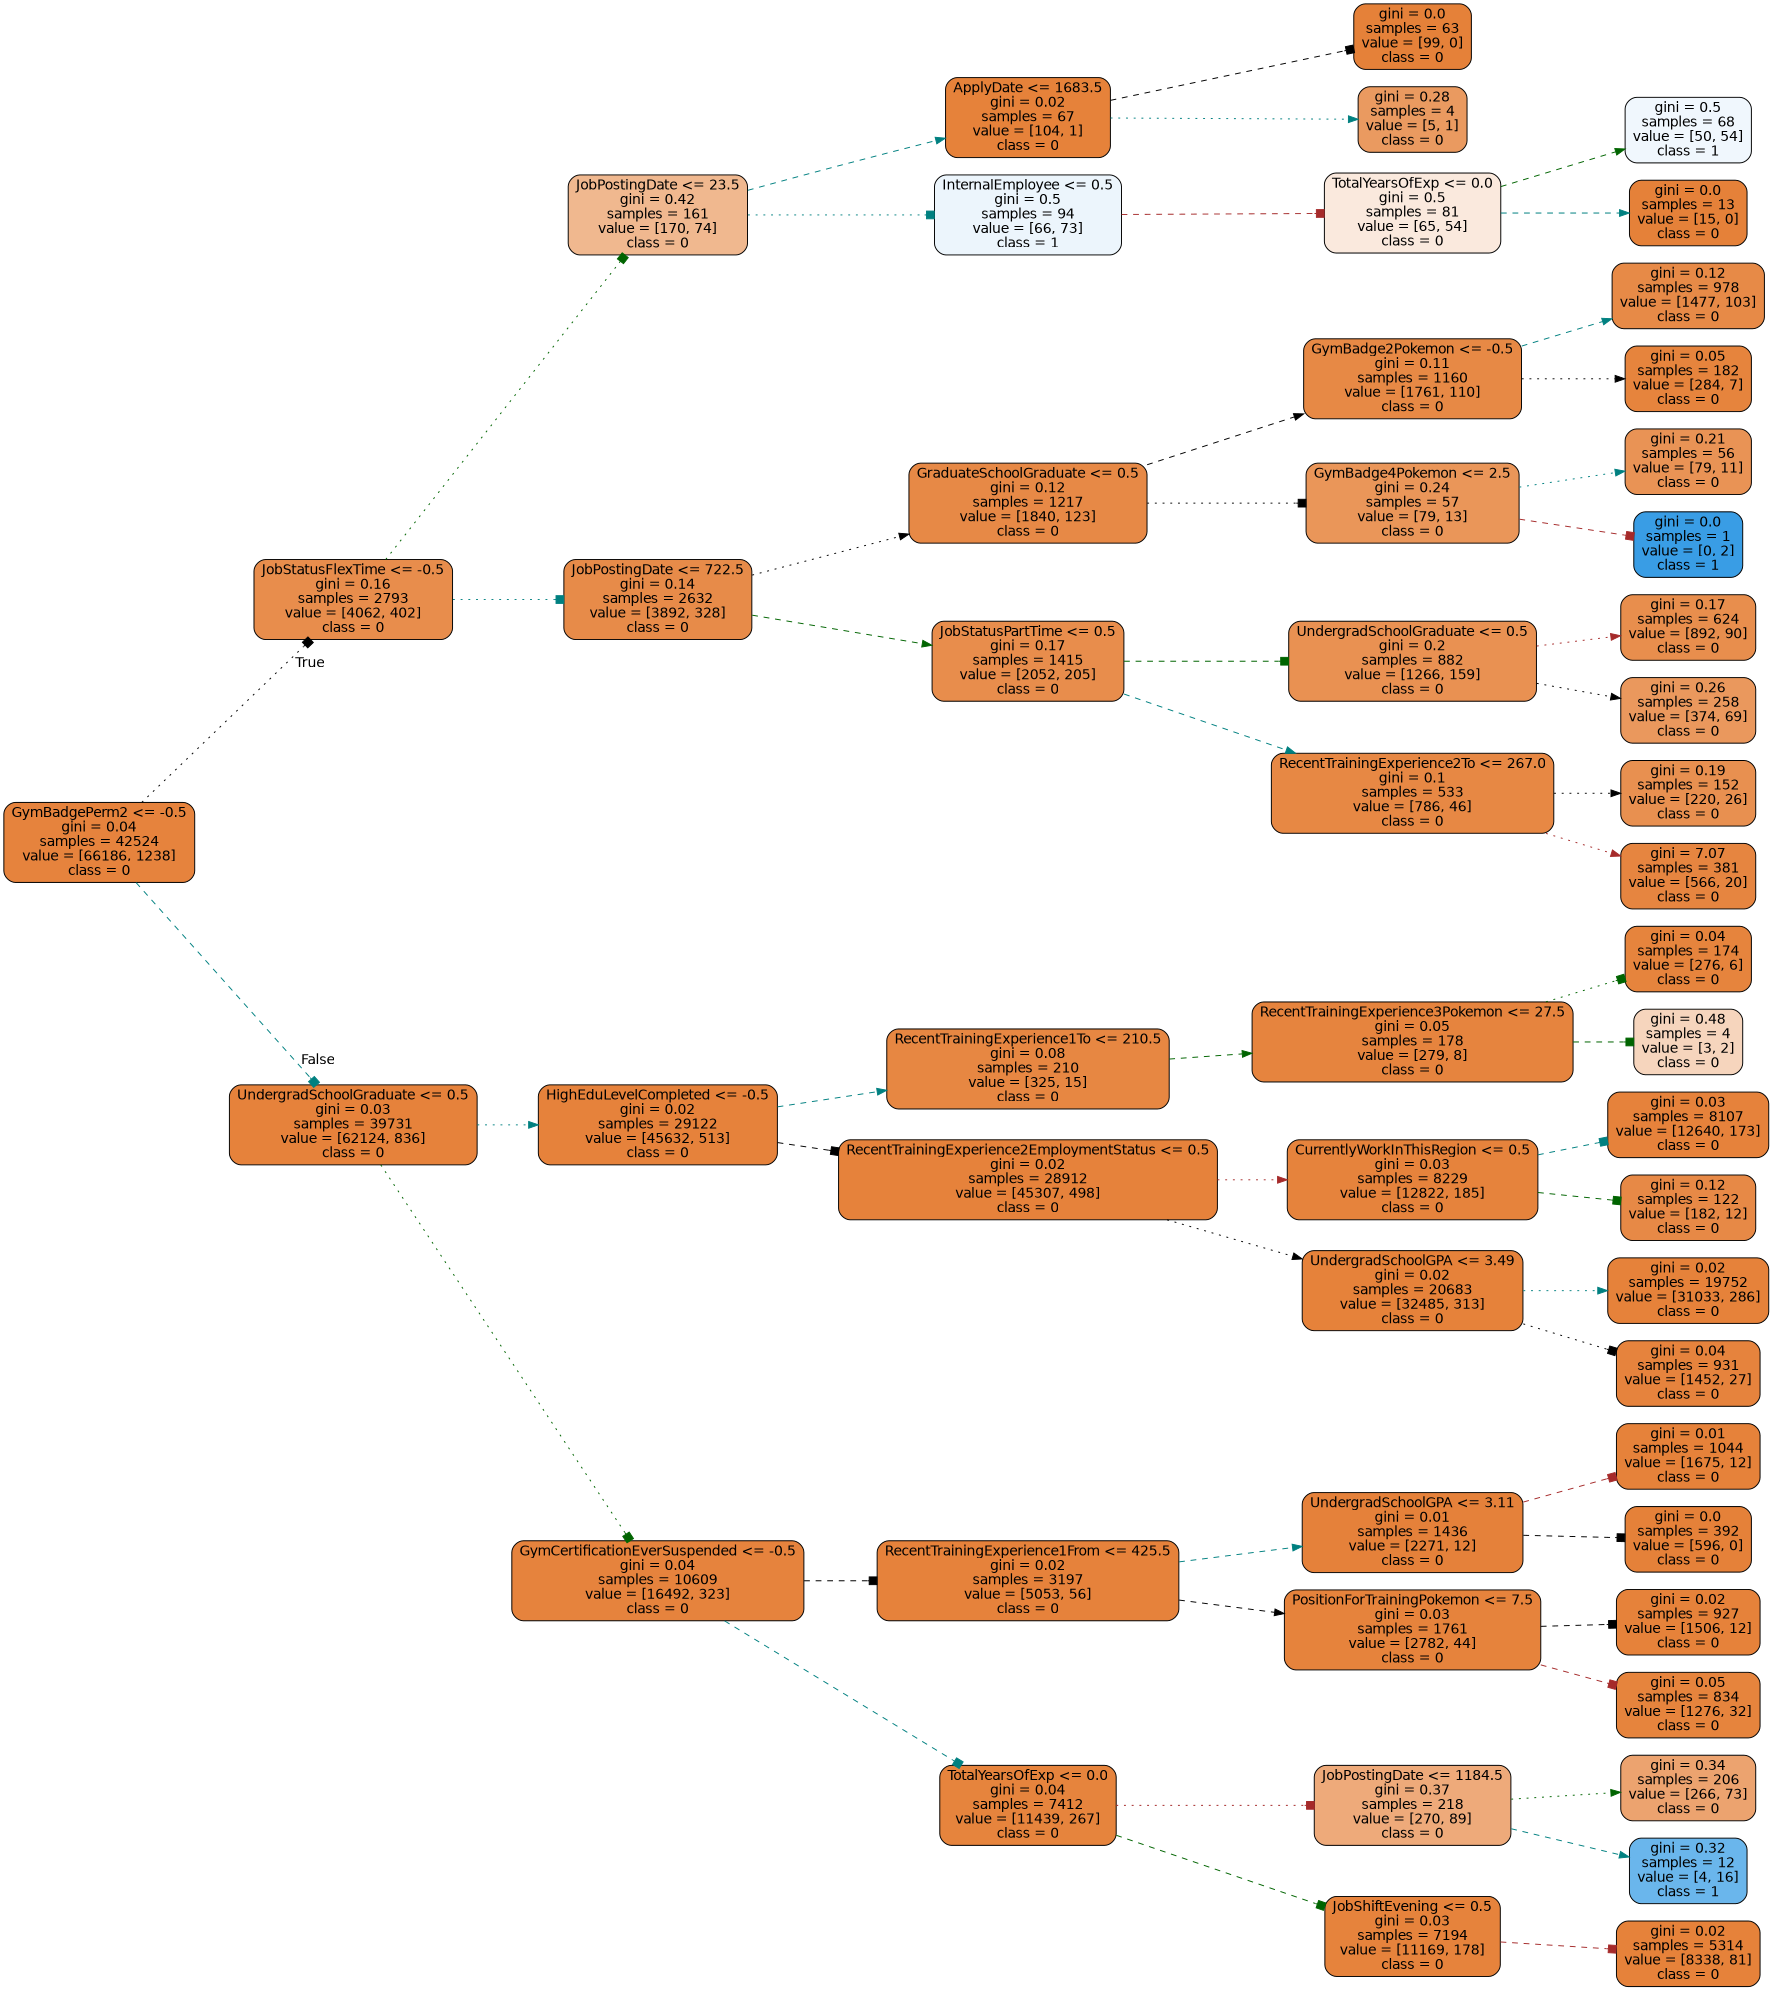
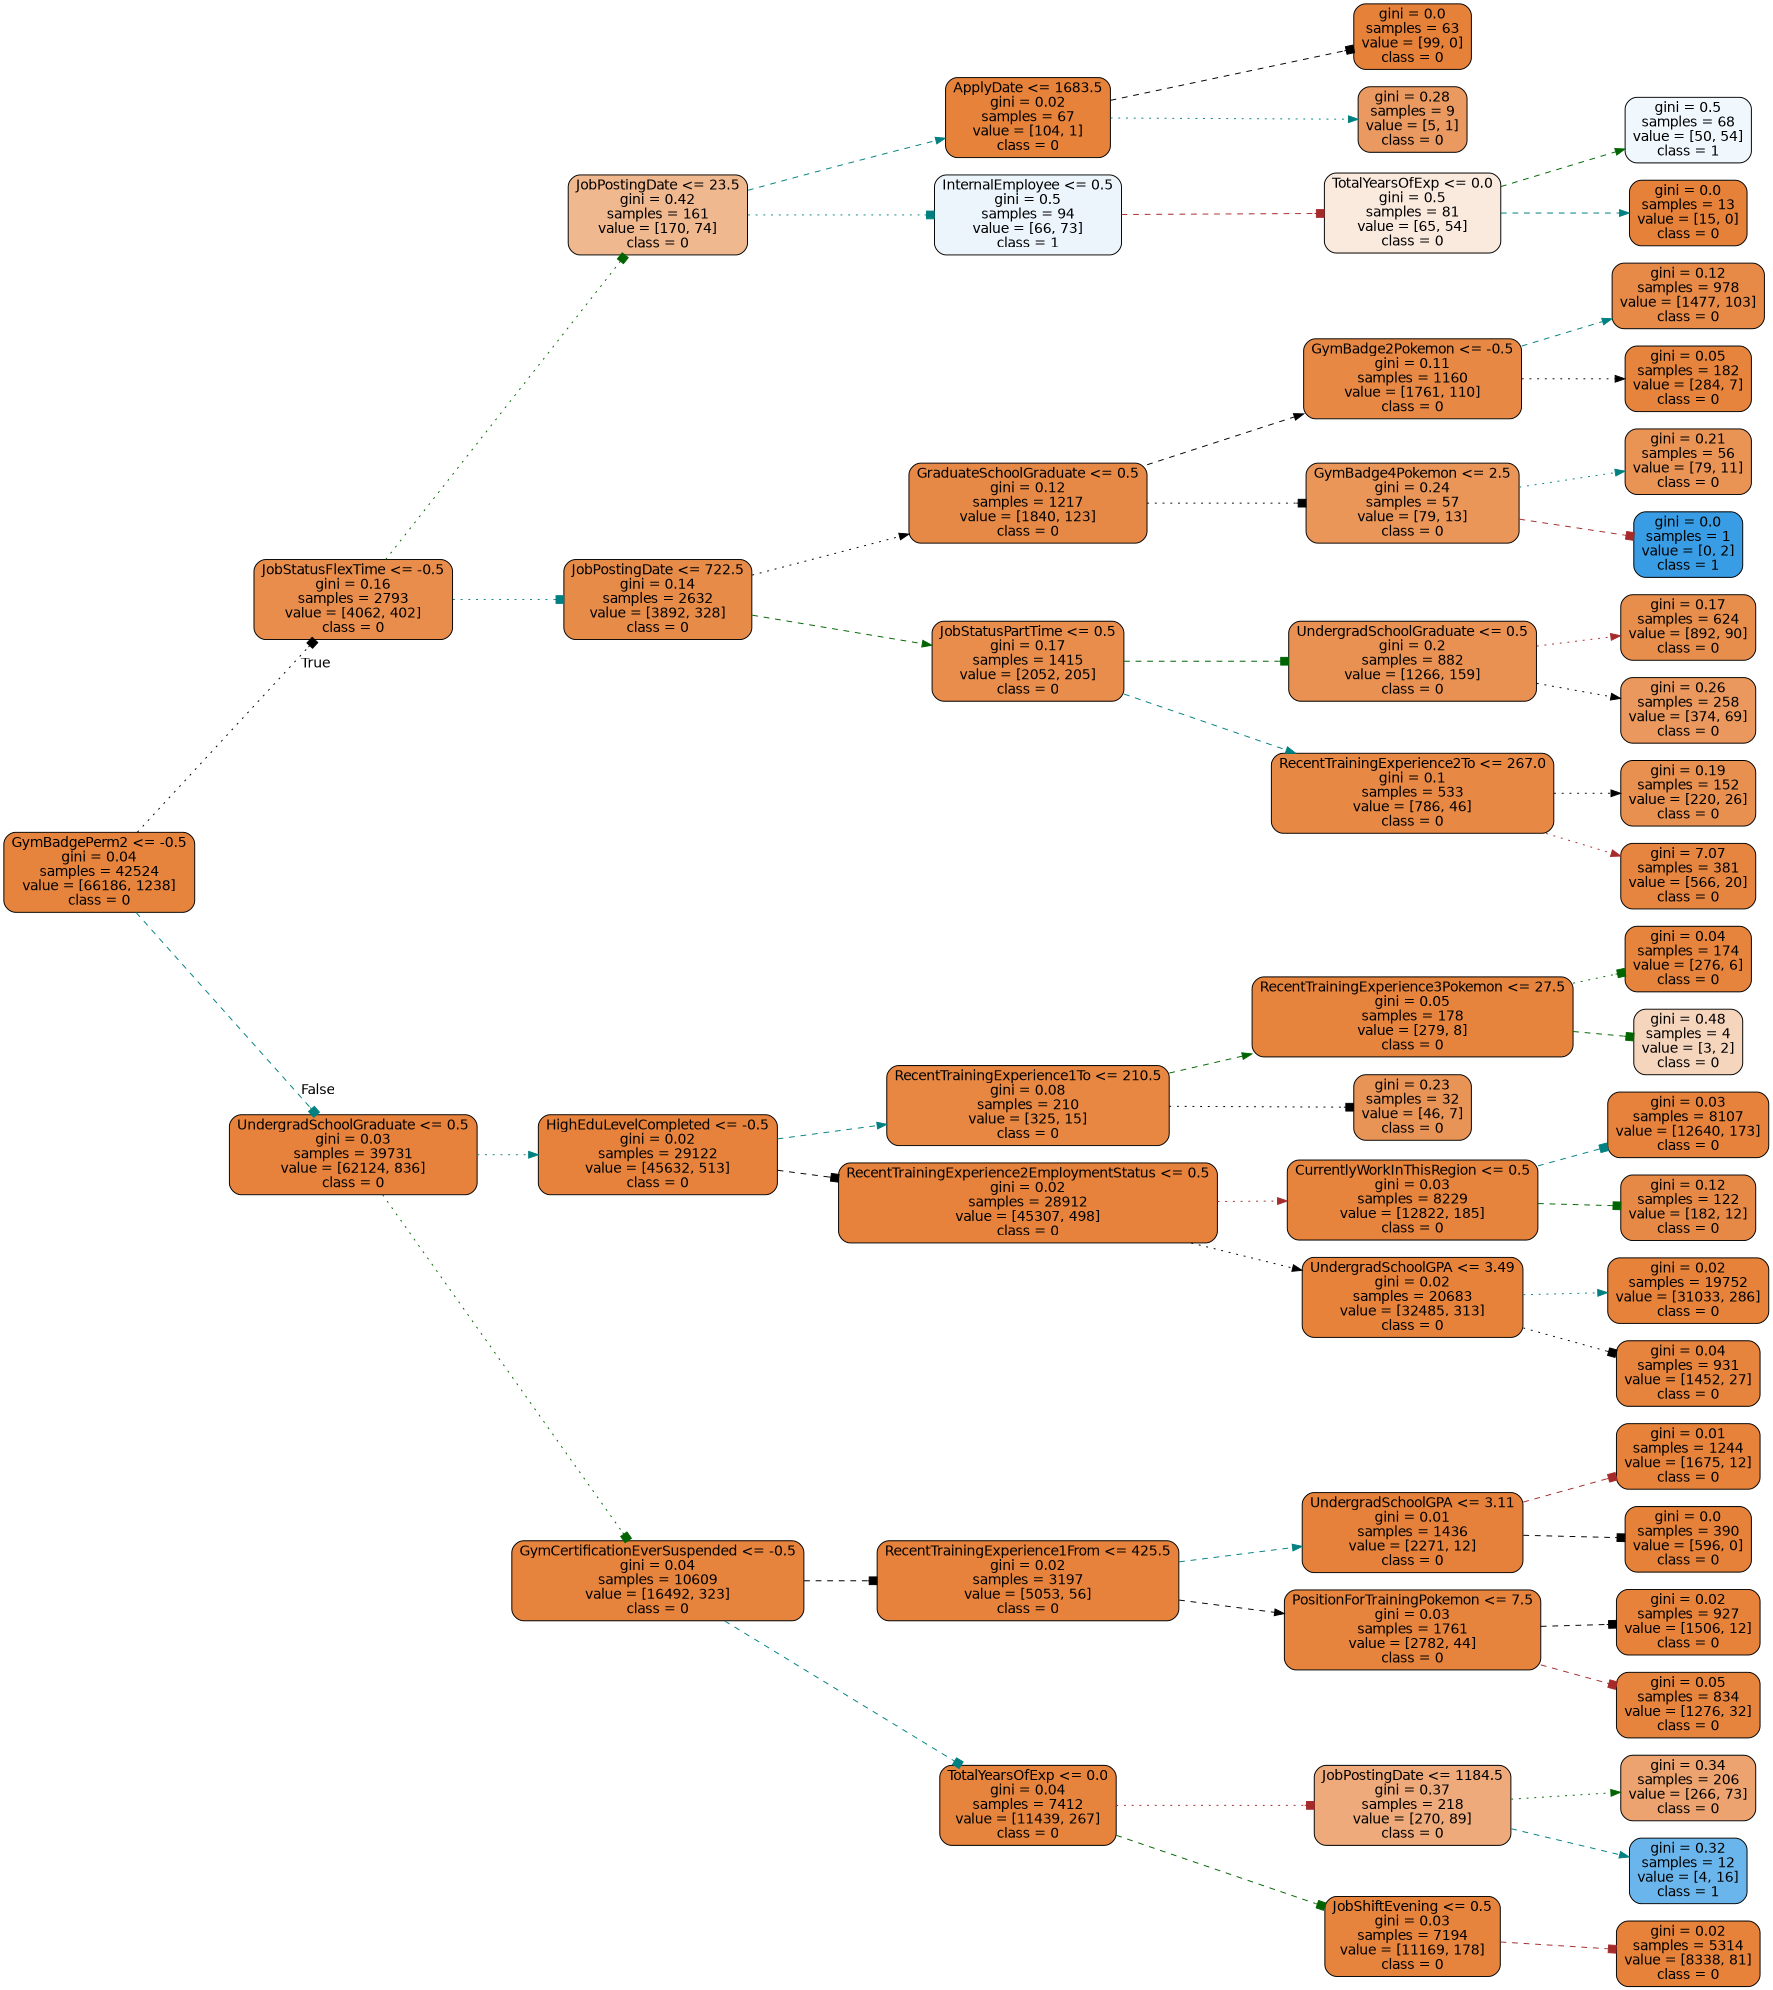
node "gini = 0.28 samples = 4 value = [5, 1] class = 0": label "gini = 0.28 samples = 4 value = [5, 1] class = 0" -> "gini = 0.28 samples = 9 value = [5, 1] class = 0"
node "gini = 0.23 samples = 32 value = [46, 7] class = 0": added
node "gini = 0.01 samples = 1044 value = [1675, 12] class = 0": label "gini = 0.01 samples = 1044 value = [1675, 12] class = 0" -> "gini = 0.01 samples = 1244 value = [1675, 12] class = 0"
node "gini = 0.0 samples = 392 value = [596, 0] class = 0": label "gini = 0.0 samples = 392 value = [596, 0] class = 0" -> "gini = 0.0 samples = 390 value = [596, 0] class = 0"
